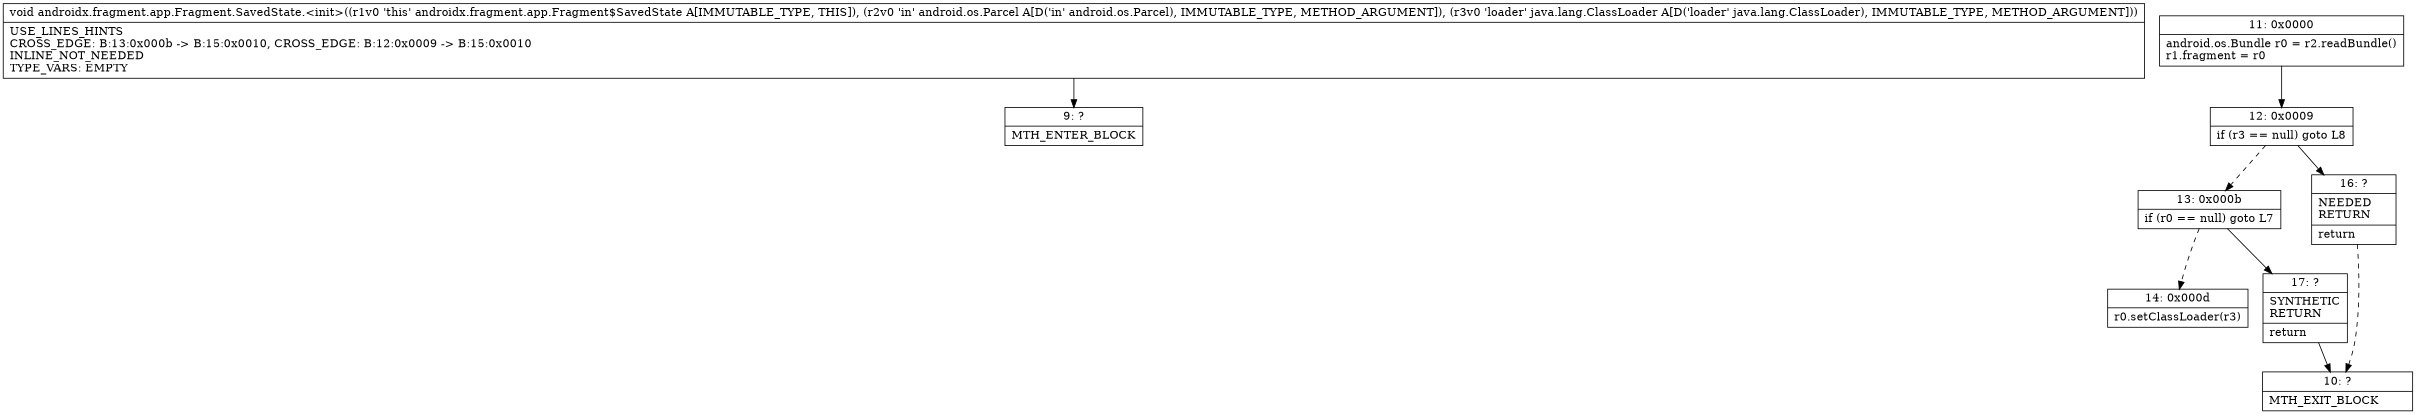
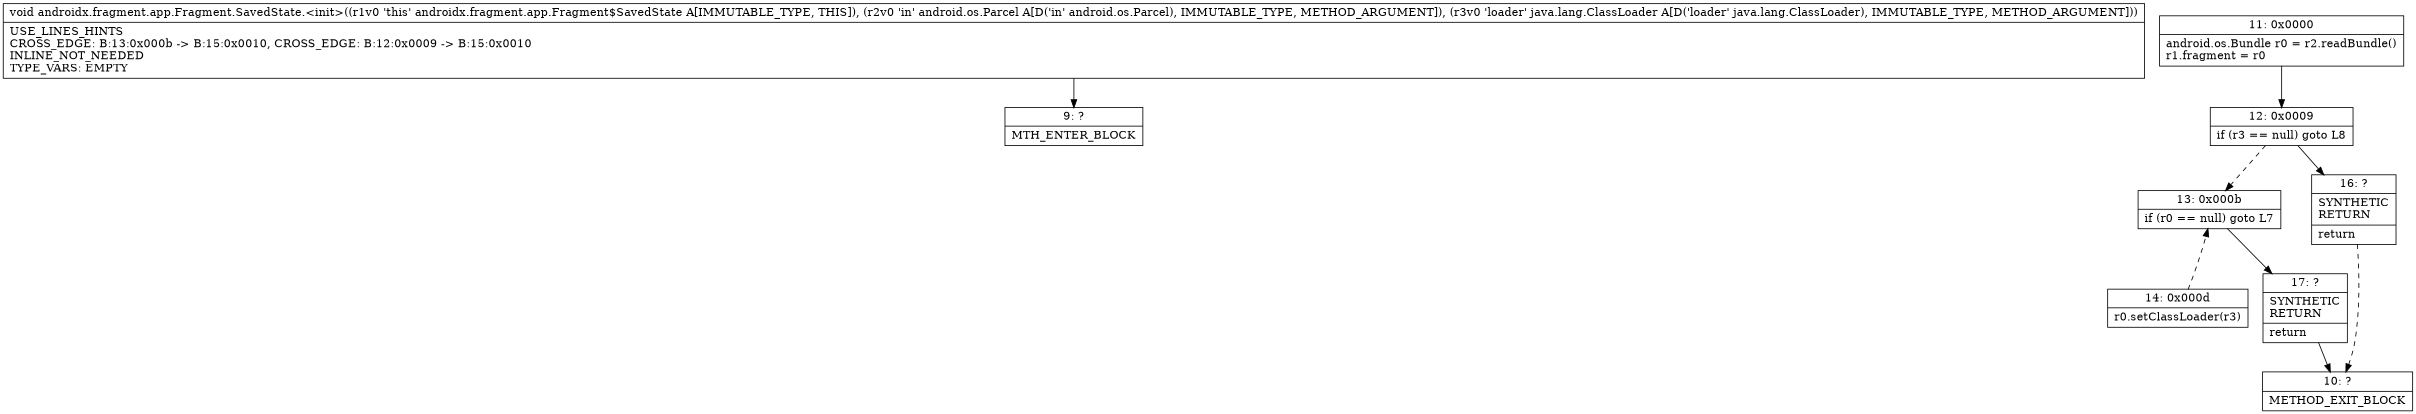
node "16: ?": text "NEEDED" -> "SYNTHETIC"
edge "13: 0x000b" -> "14: 0x000d": reversed
node "10: ?": text "MTH_EXIT_BLOCK" -> "METHOD_EXIT_BLOCK"
